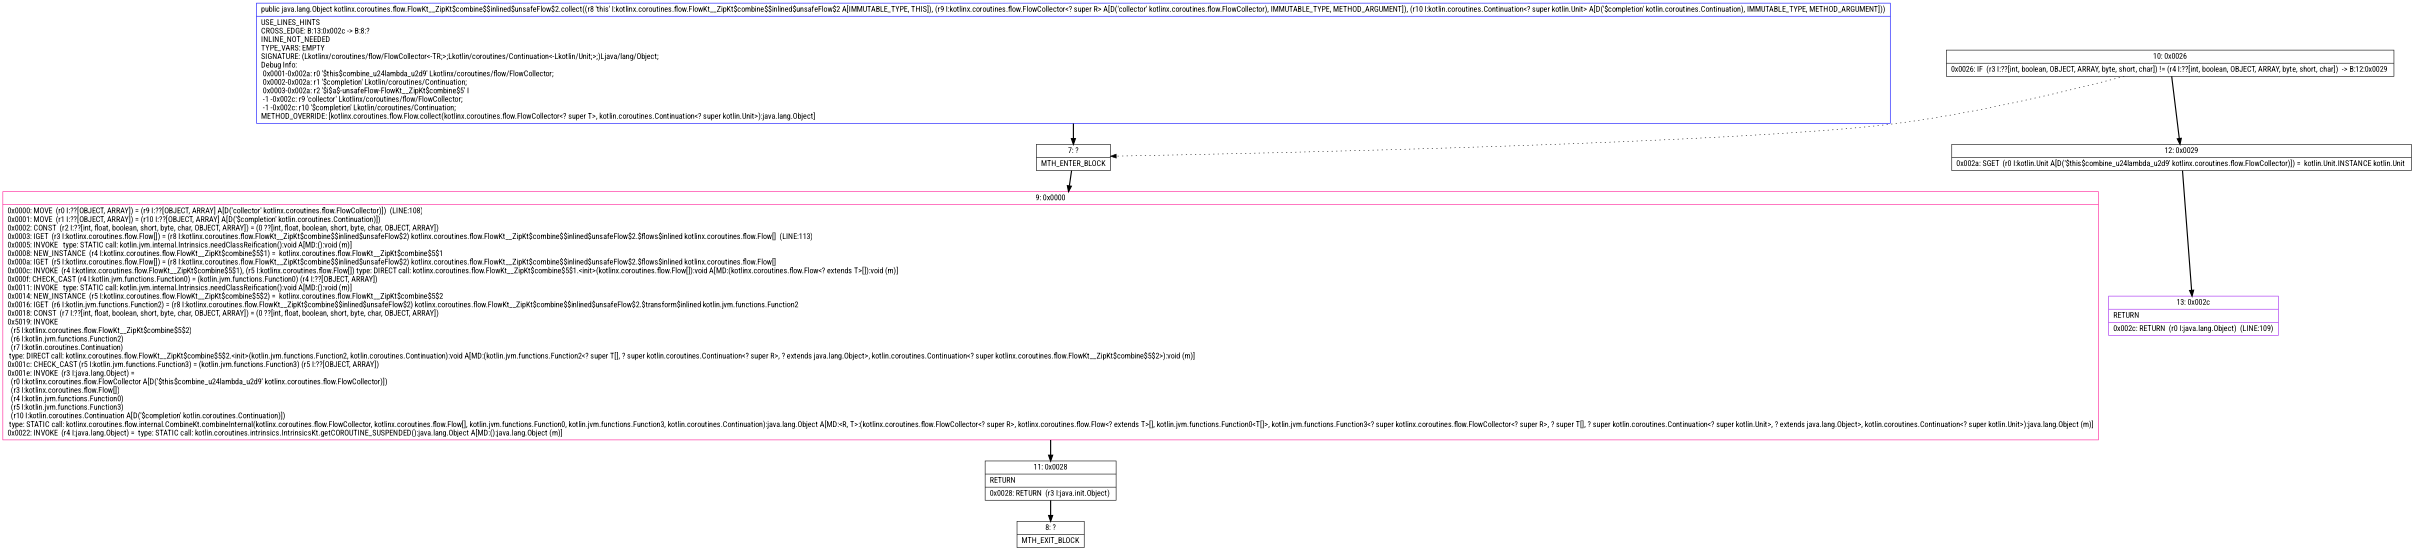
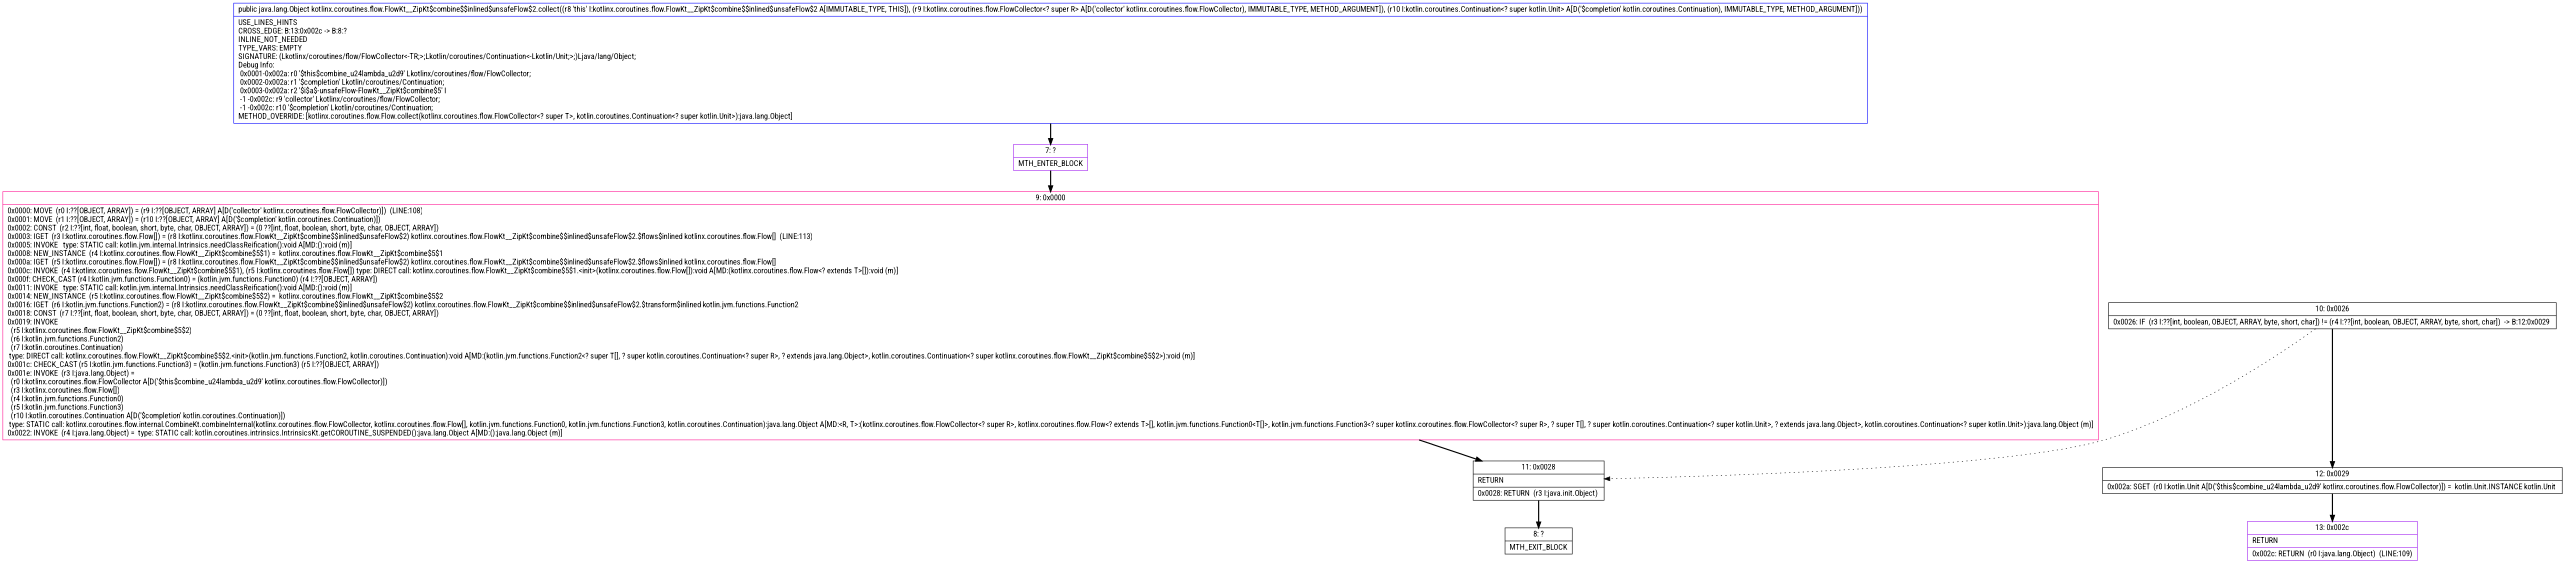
edge "10: 0x0026" -> "7: ?": now "10: 0x0026" -> "11: 0x0028"
node "7: ?": color black -> purple
node "9: 0x0000": text "0x5019: INVOKE" -> "0x0019: INVOKE"
